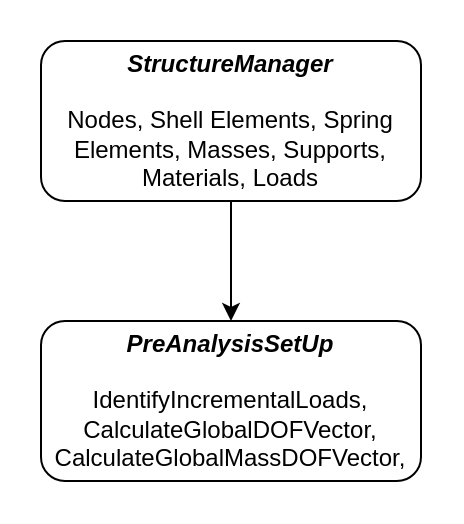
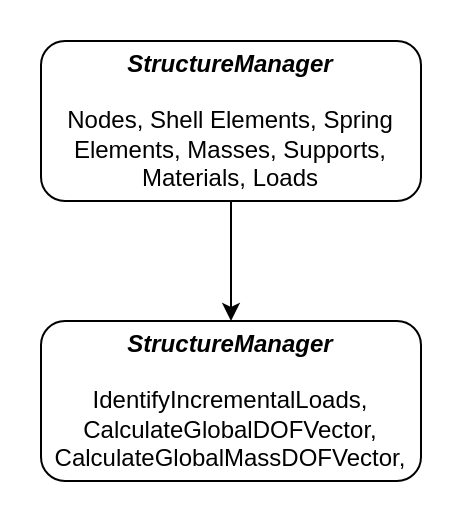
node "PreAnalysisSetUp IdentifyIncrementalLoads, CalculateGlobalDOFVector, CalculateGlobalMassDOFVector,": label "PreAnalysisSetUp IdentifyIncrementalLoads, CalculateGlobalDOFVector, CalculateGlobalMassDOFVector," -> "StructureManager IdentifyIncrementalLoads, CalculateGlobalDOFVector, CalculateGlobalMassDOFVector,"
